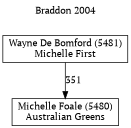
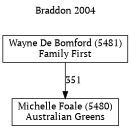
node "Wayne De Bomford (5481) Michelle First": label "Wayne De Bomford (5481) Michelle First" -> "Wayne De Bomford (5481) Family First"
